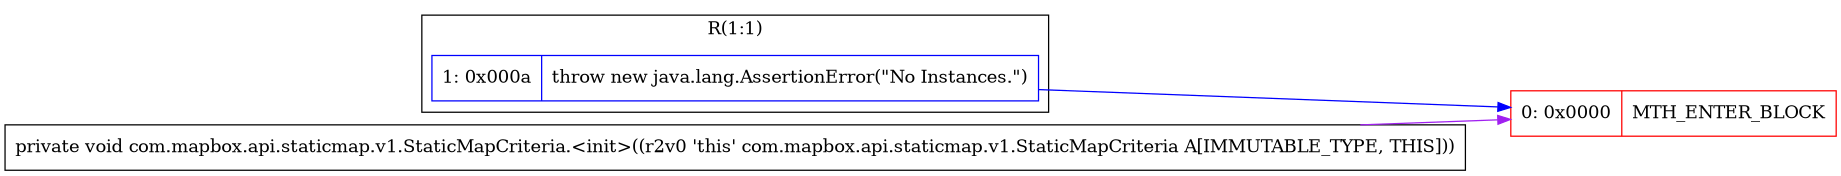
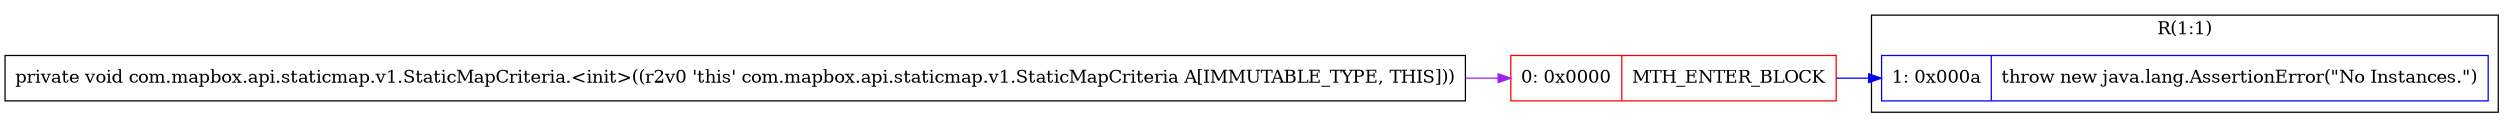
edge "1: 0x000a" -> "0: 0x0000": reversed
